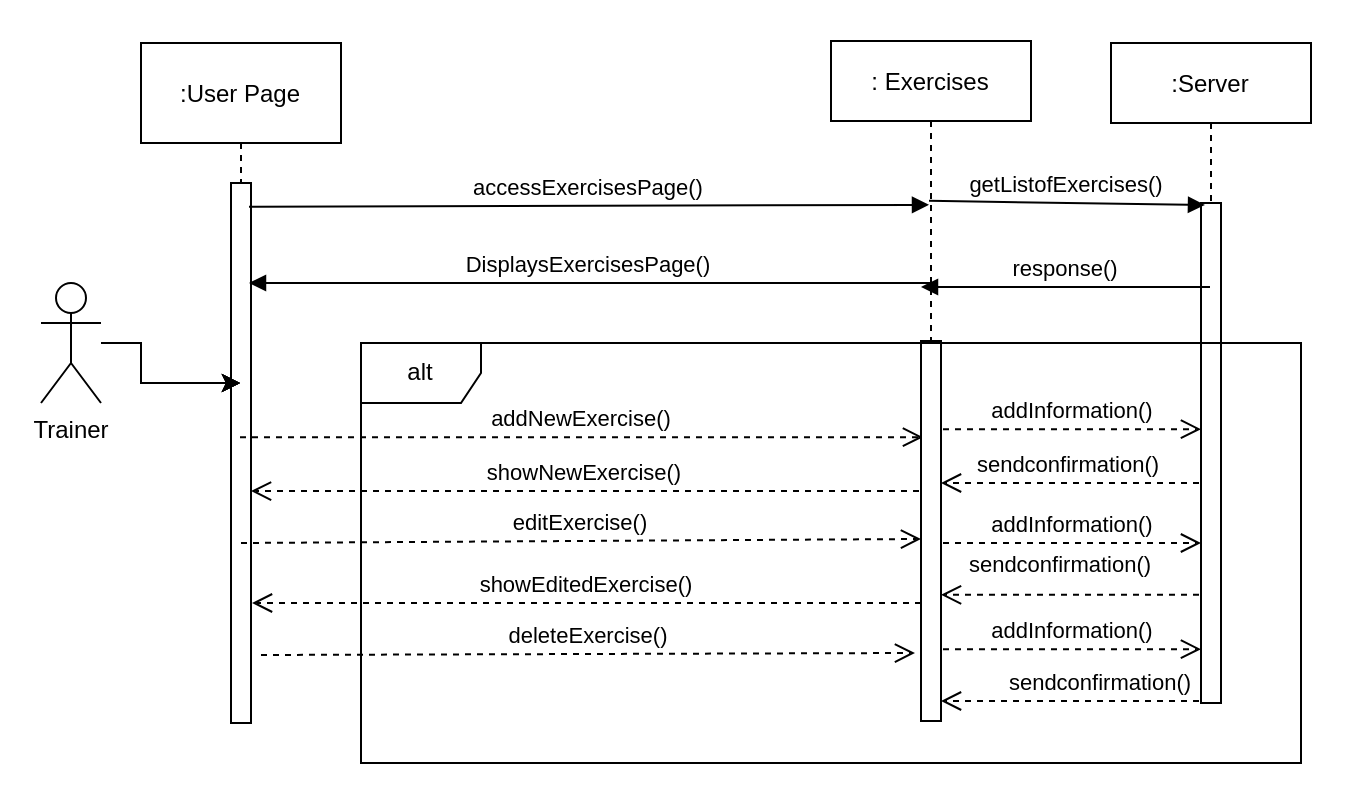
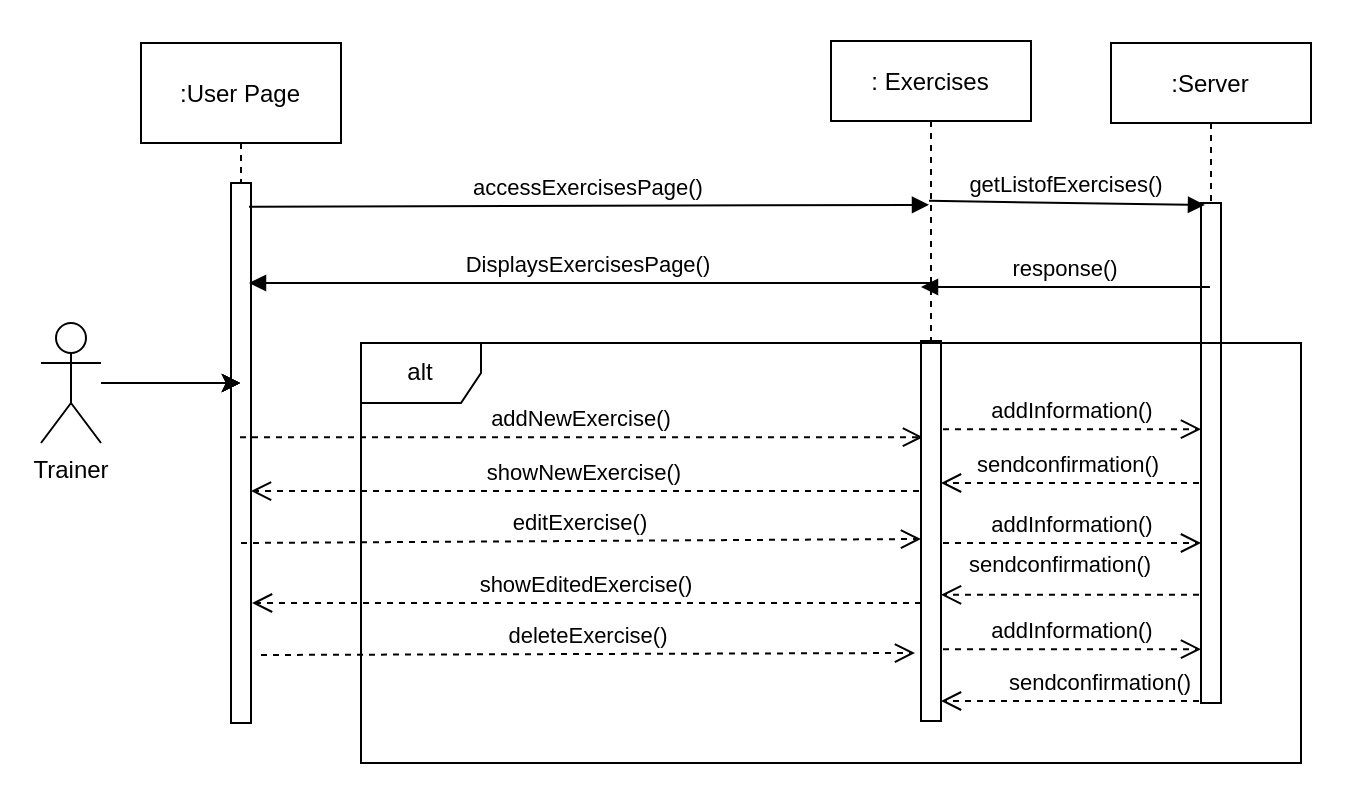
node "Trainer": moved (71, 343) -> (71, 383)
